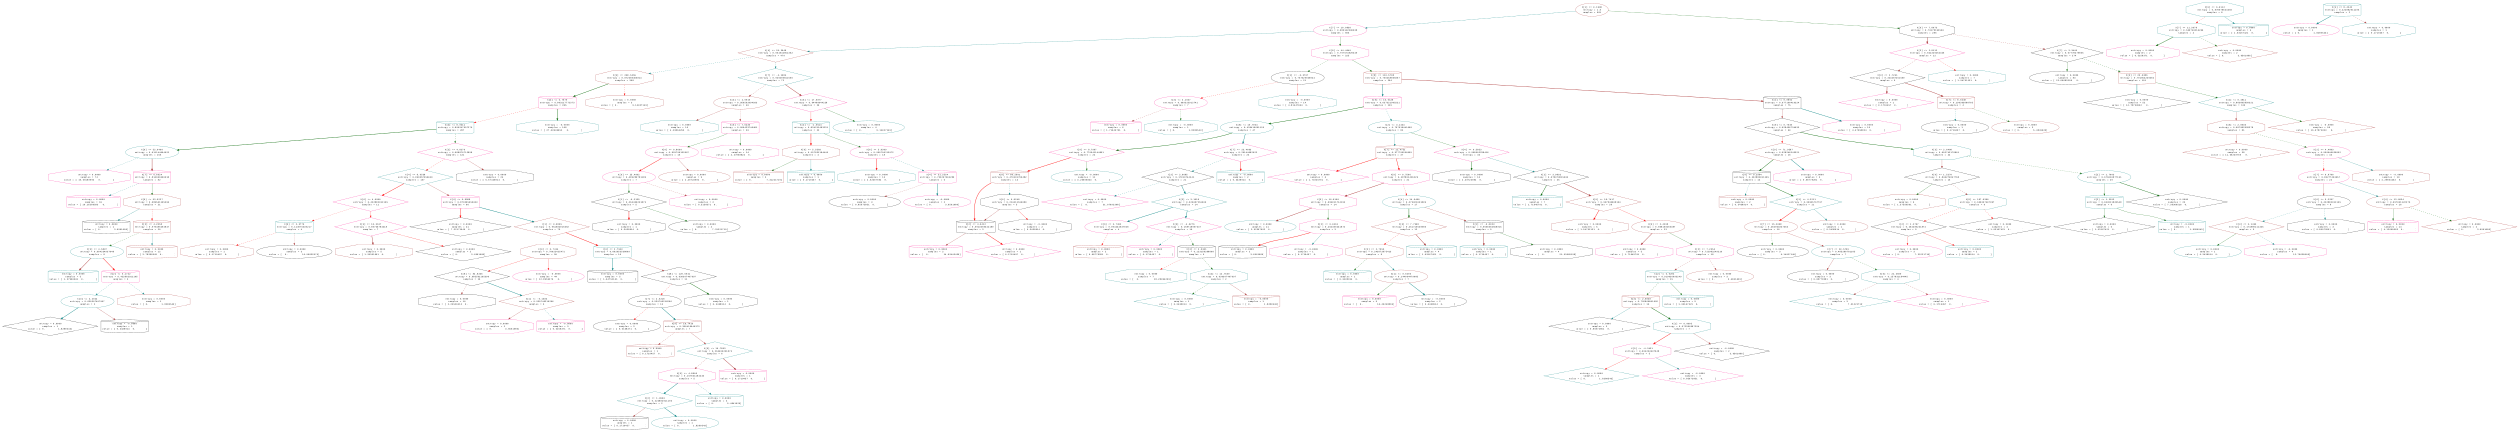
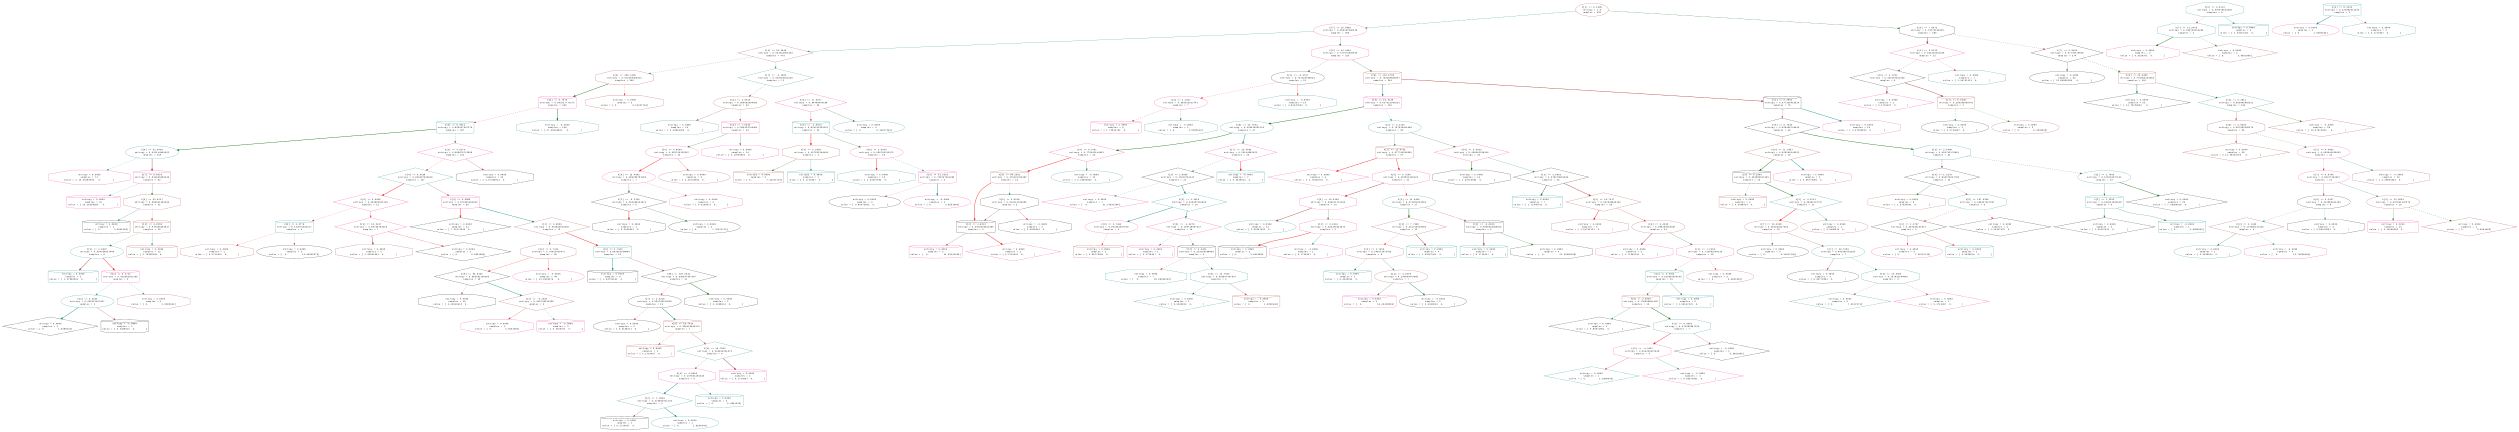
edge "X[7] <= -4.1084 entropy = 0.949400811566 samples = 72" -> "X[5] <= 17.6077 entropy = 0.64460944228 samples = 26": removed
